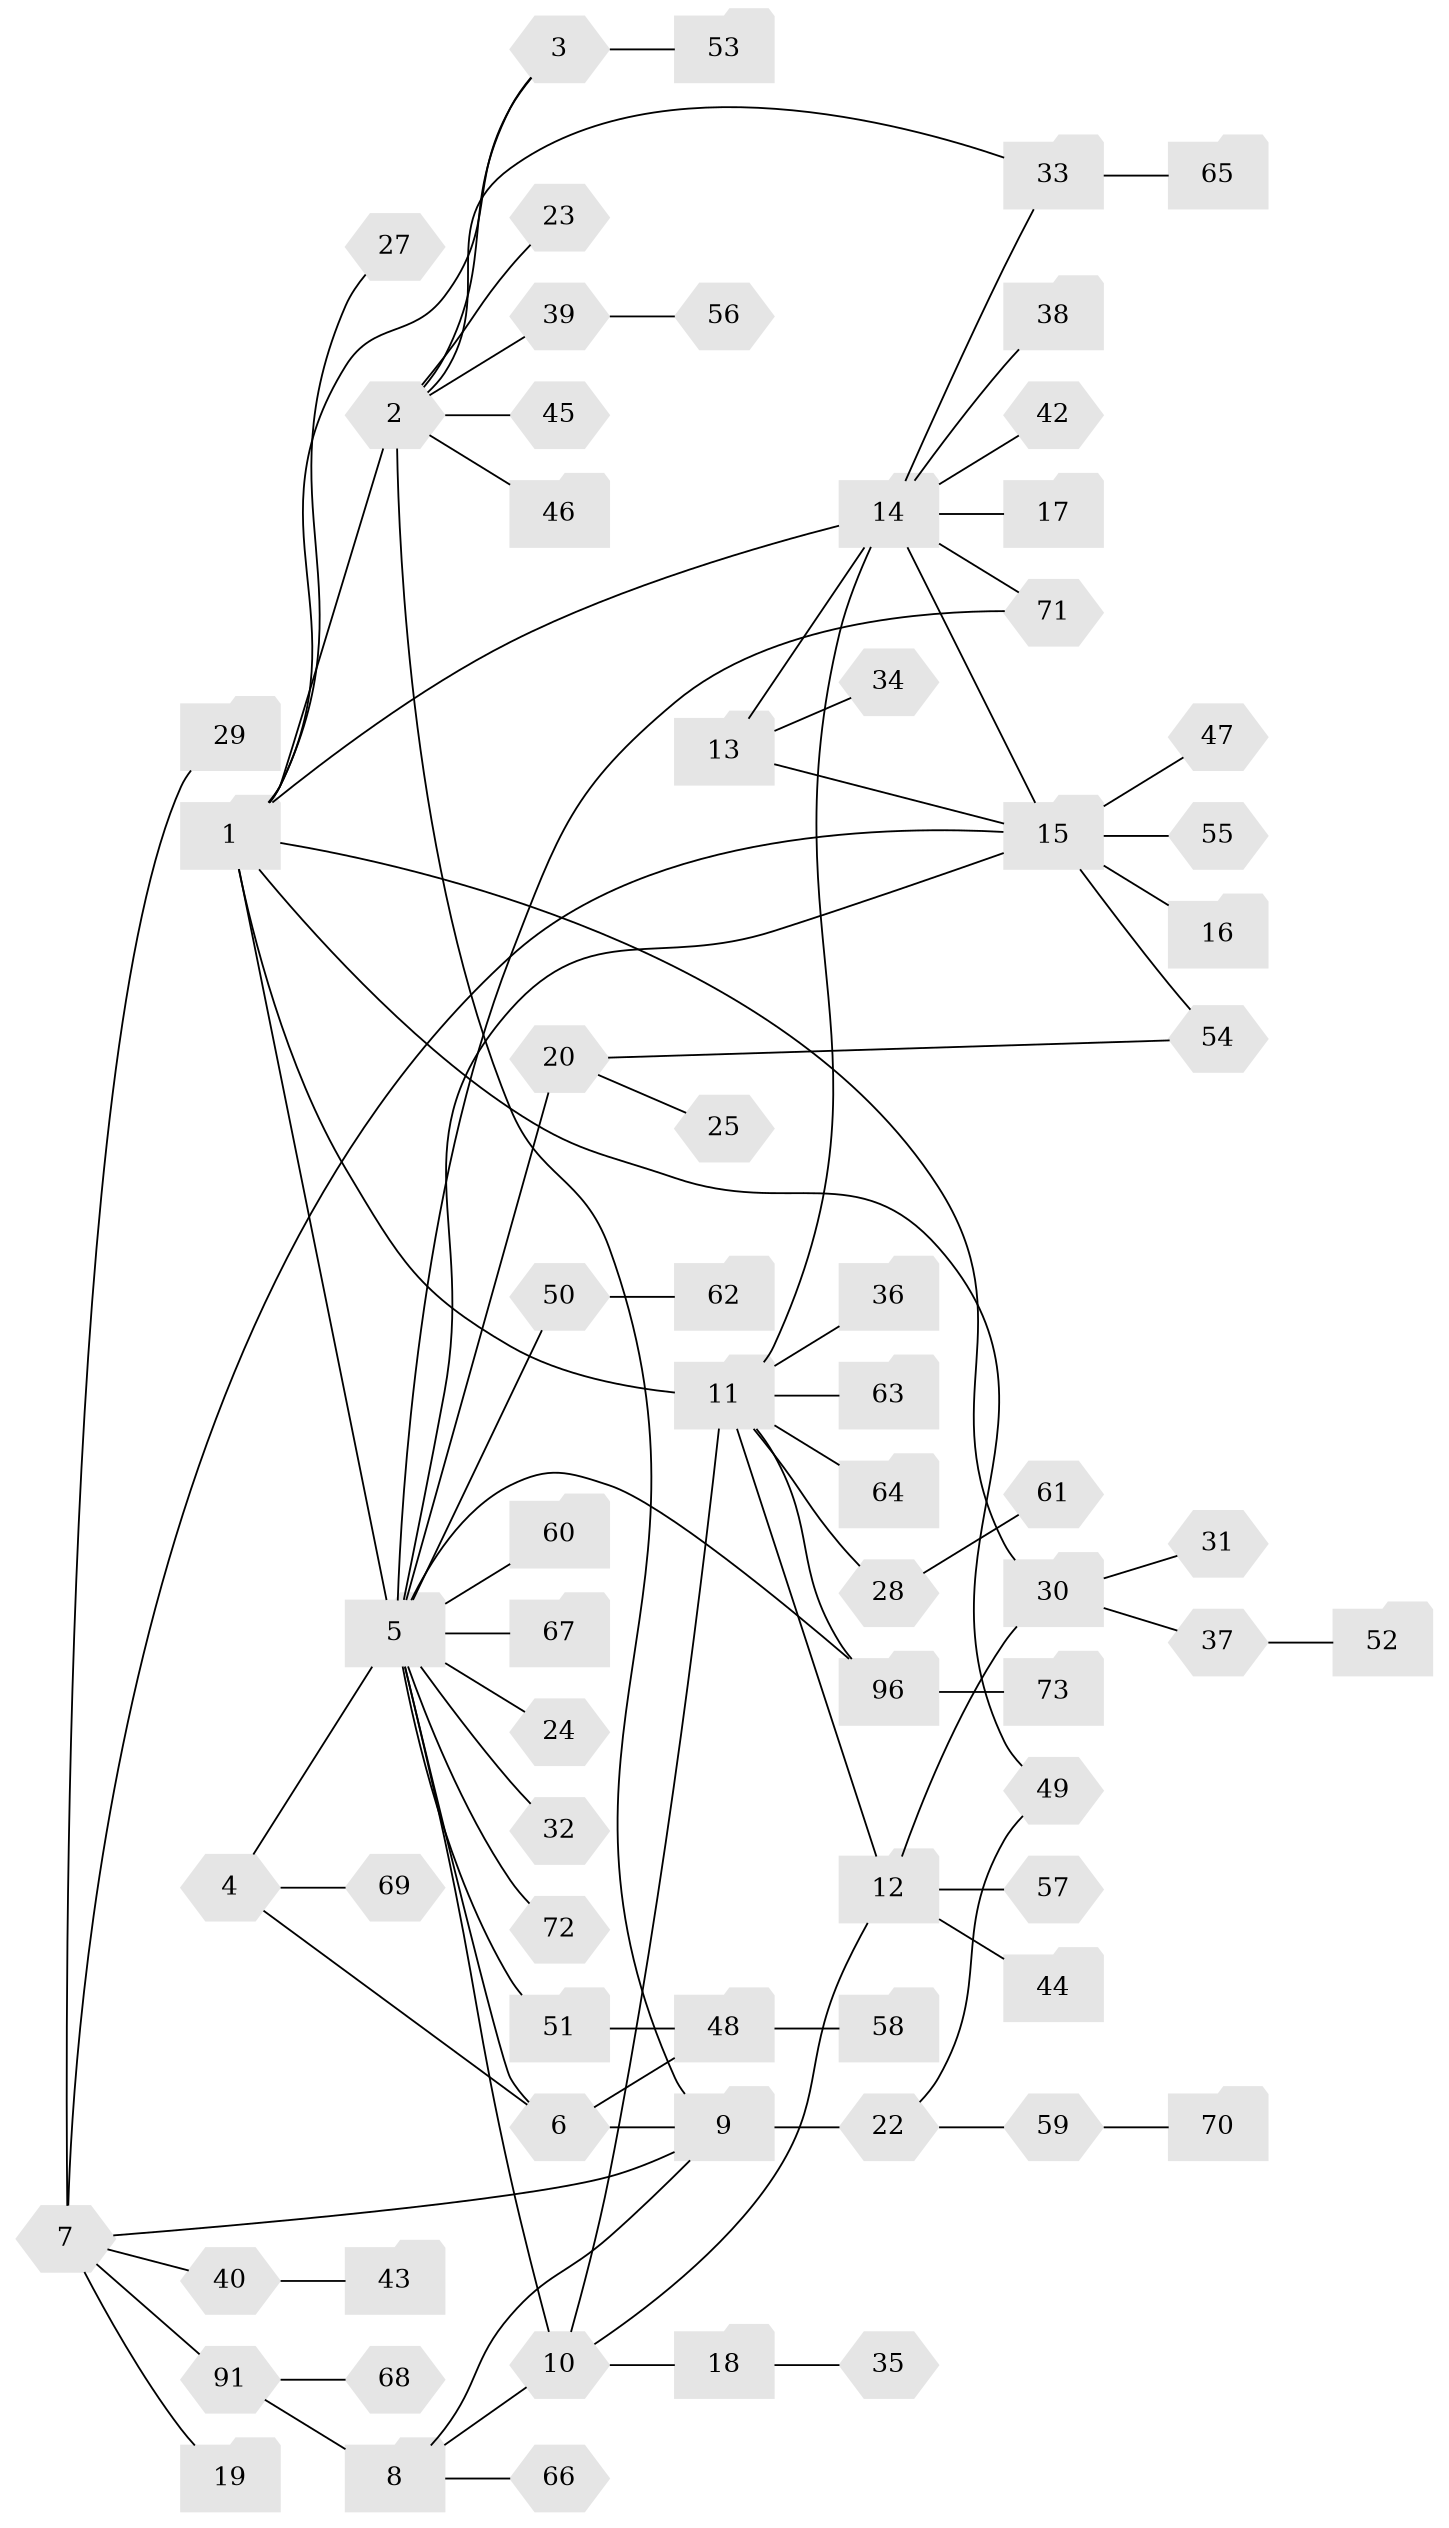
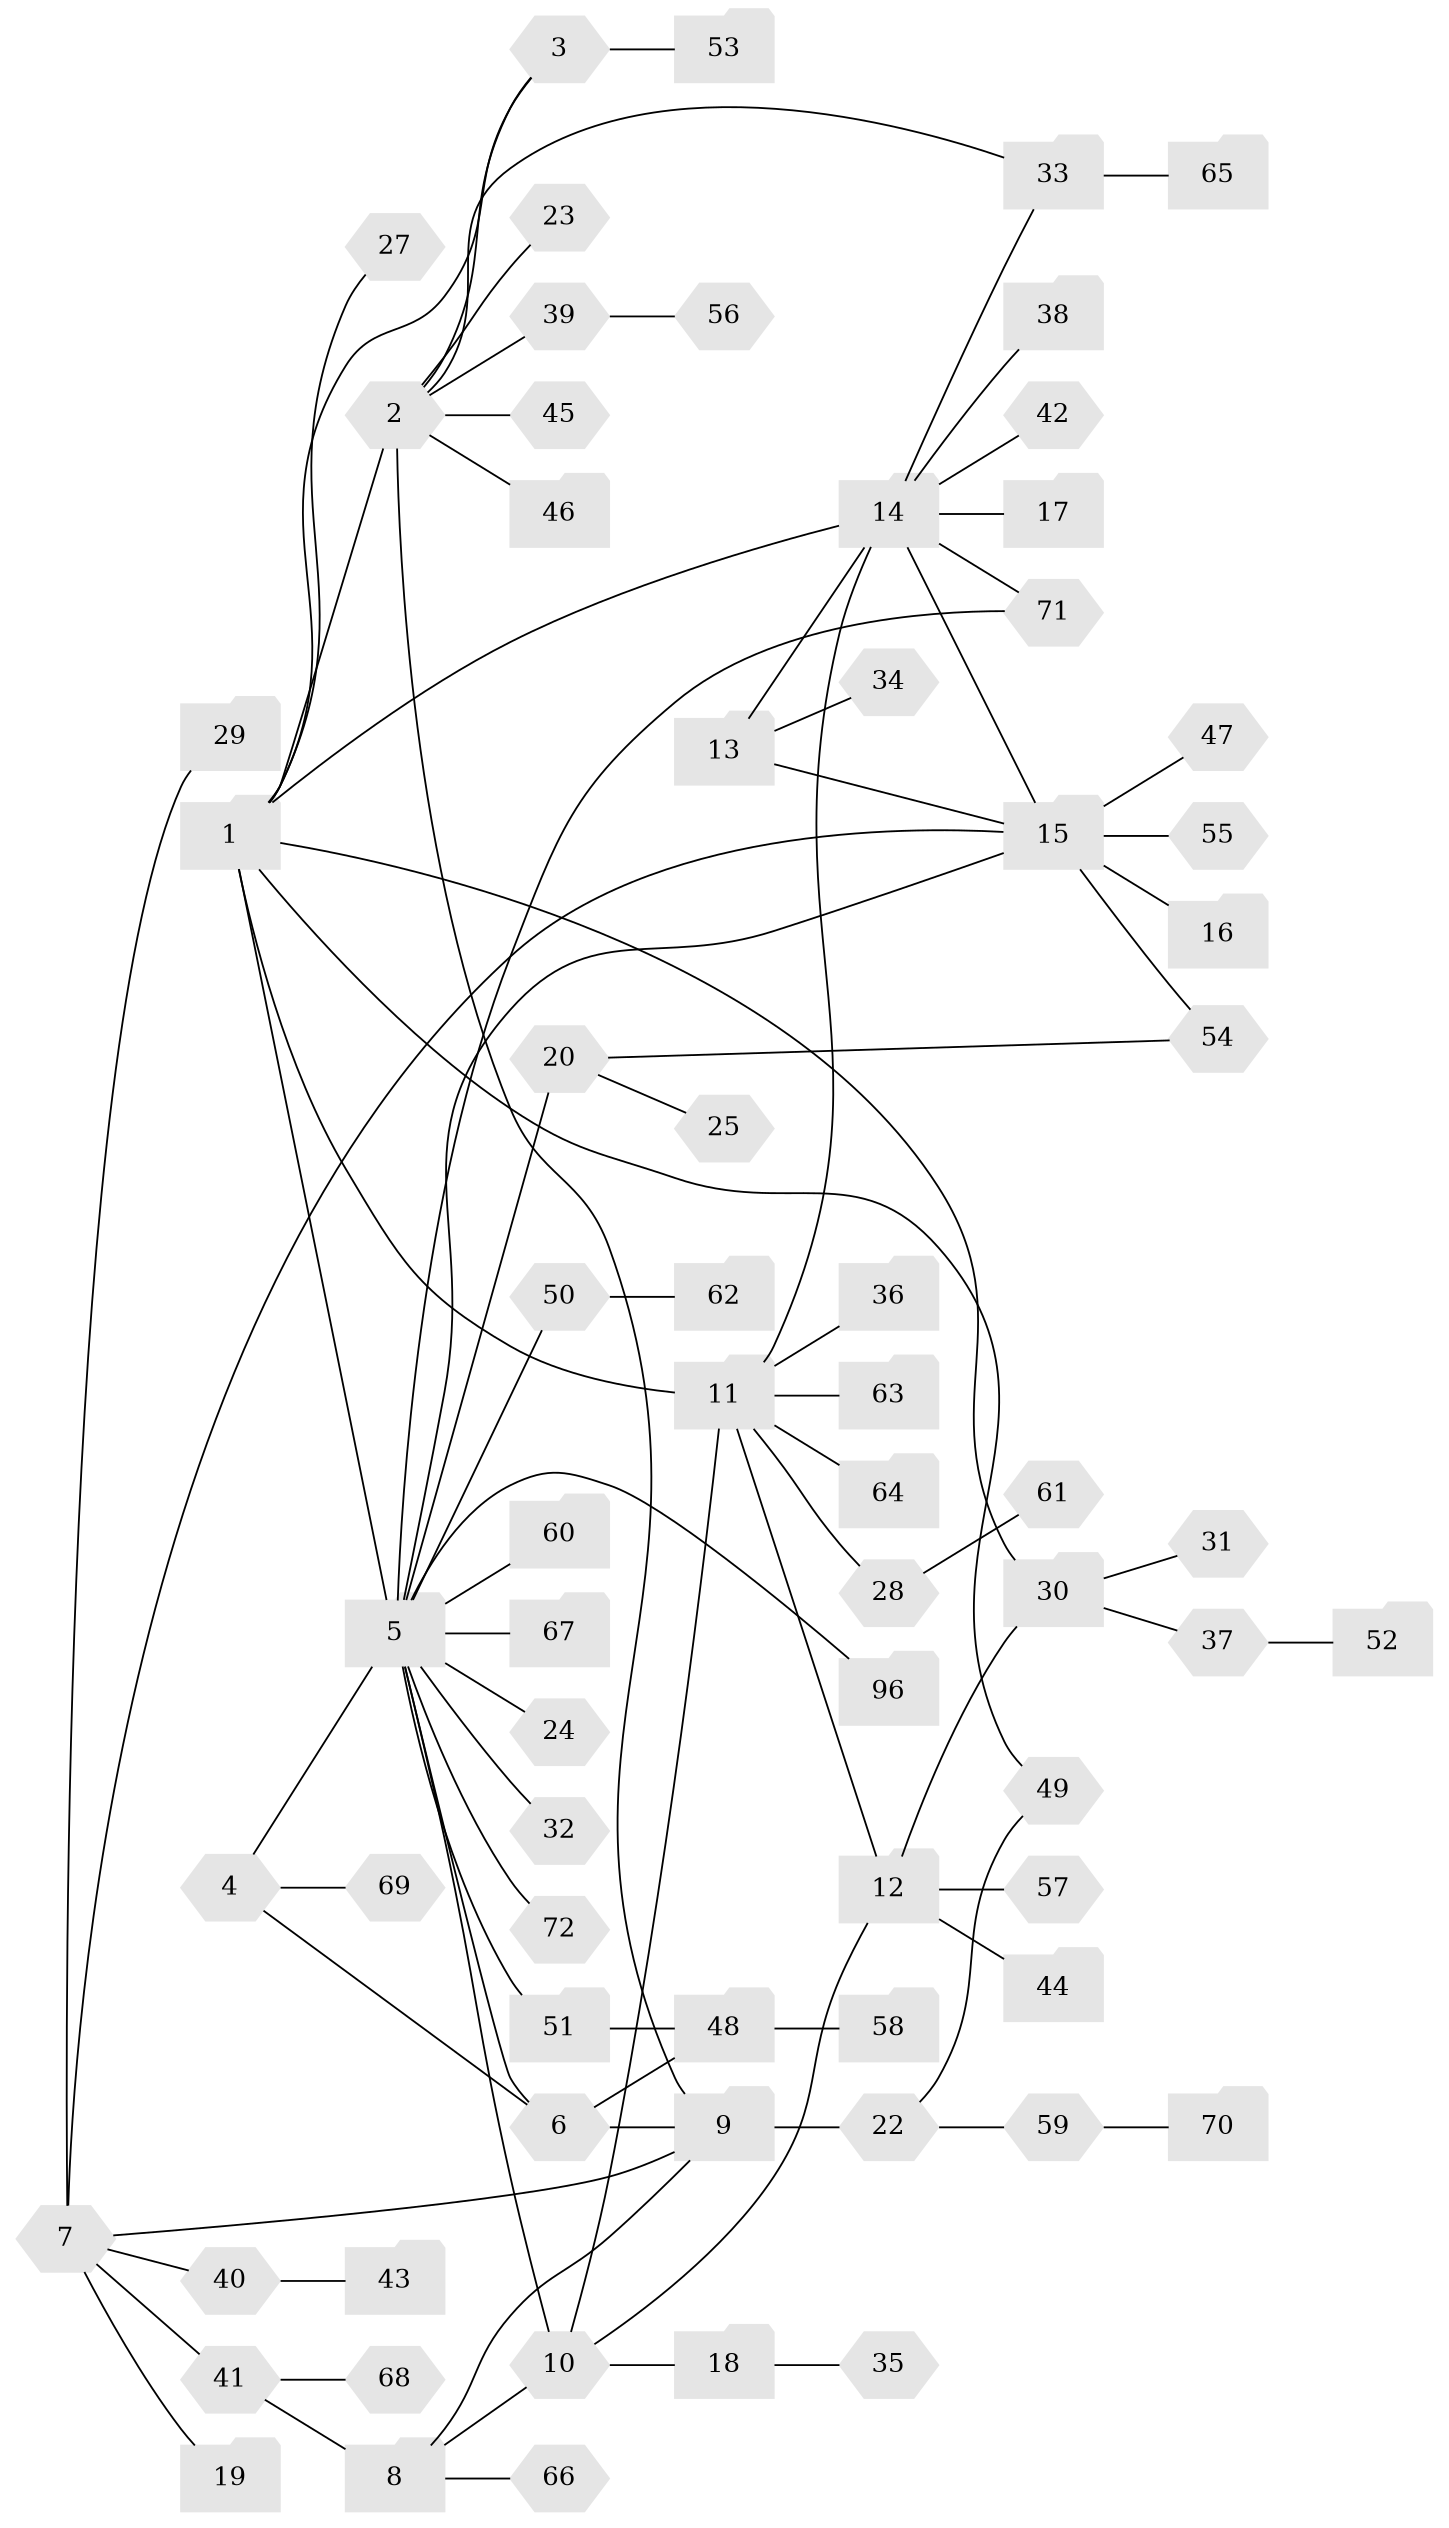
edge "11" -- "96": removed
node "73": removed
node "91": label "91" -> "41"
